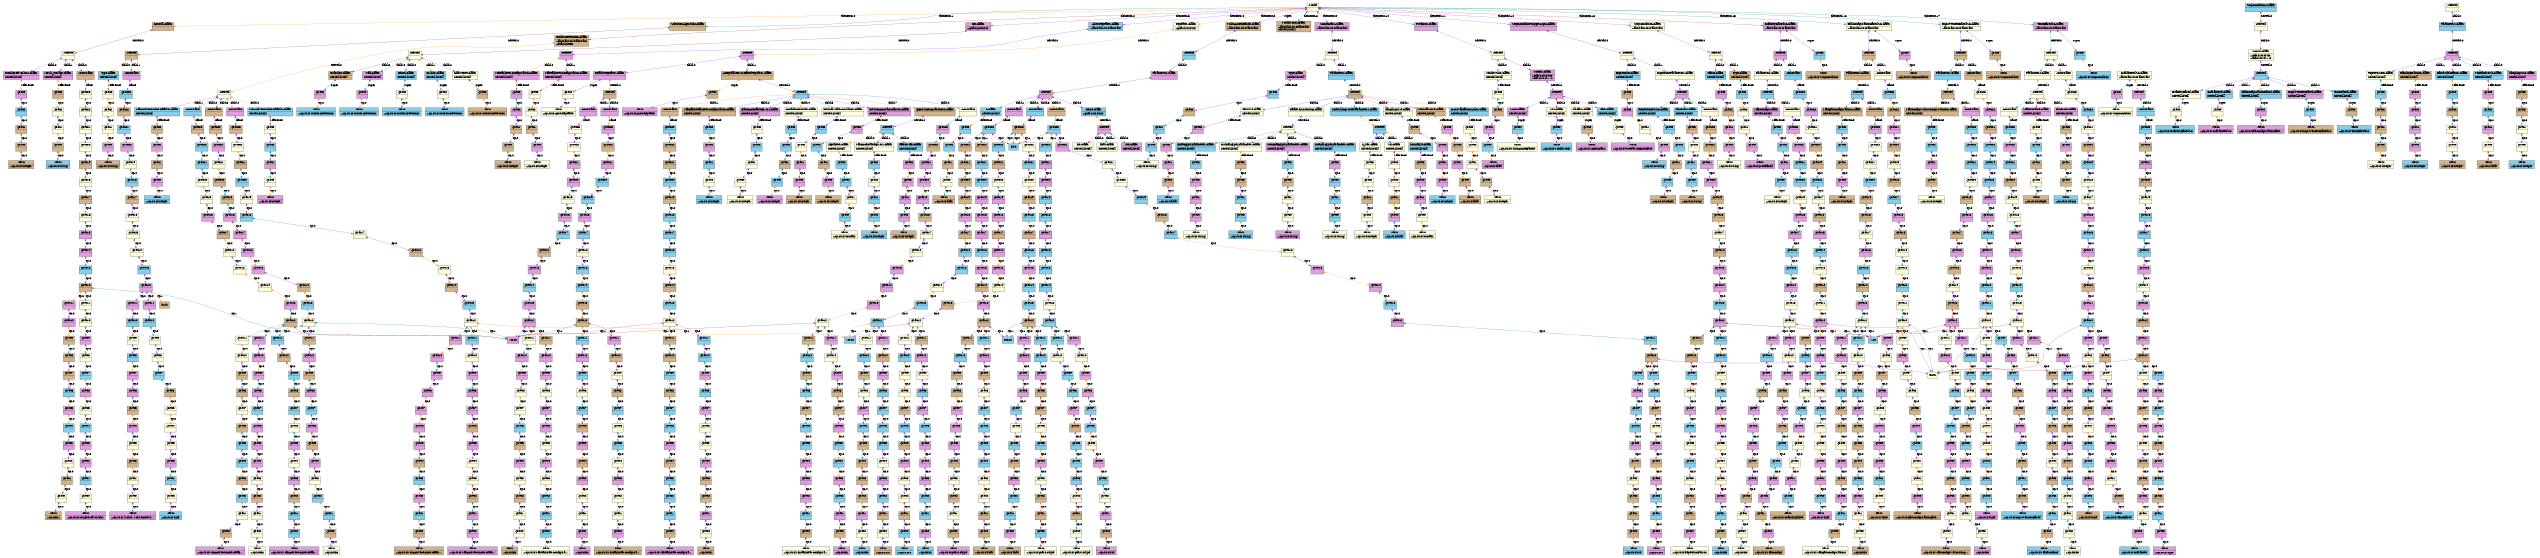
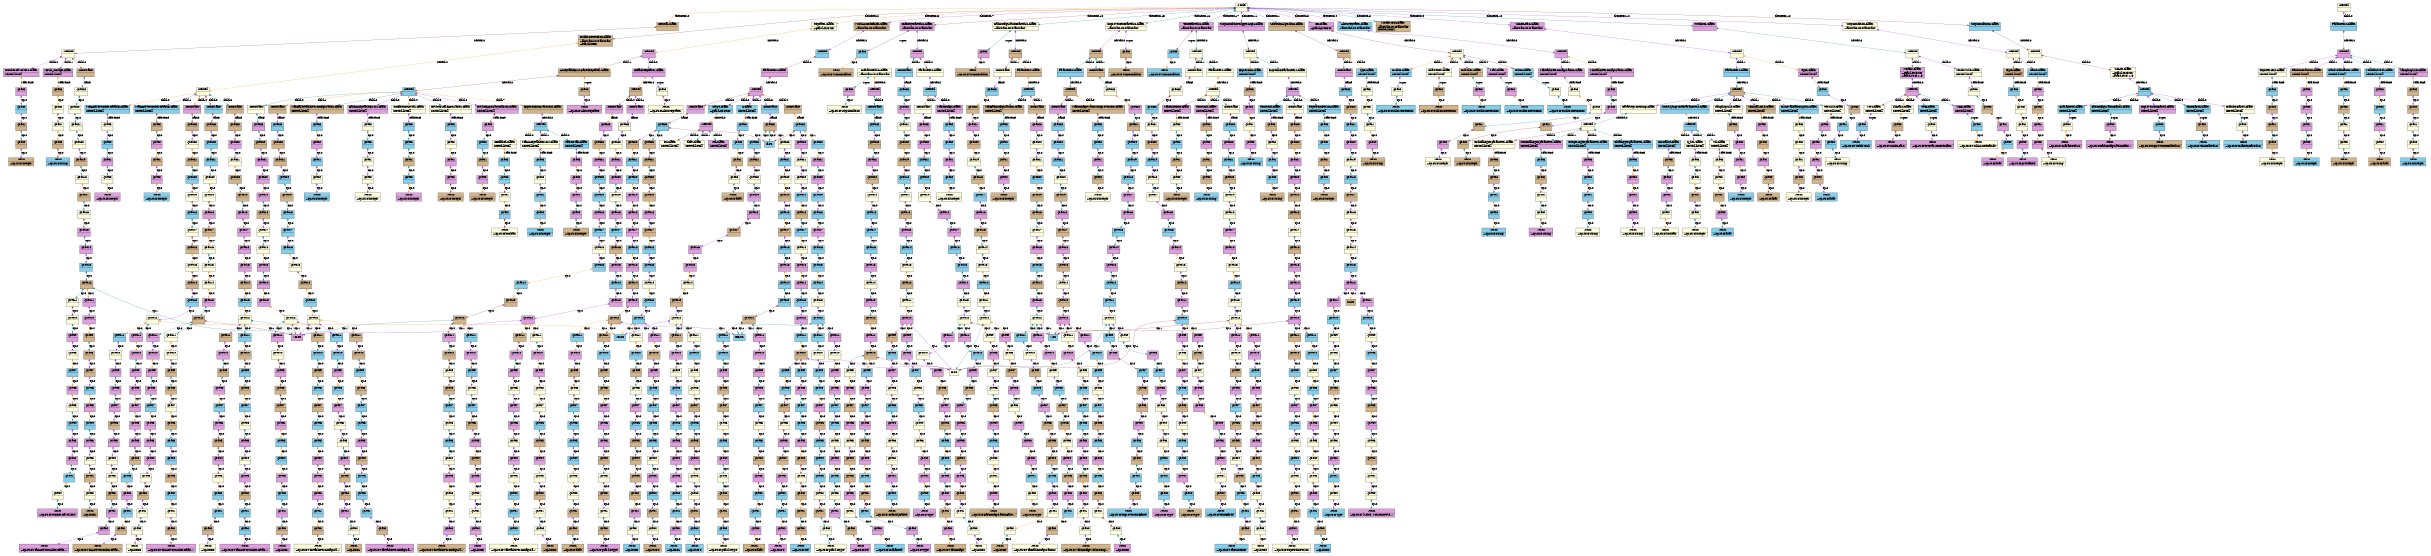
edge ":Model" -- "StopConditions:Clafer": added, label "elements:18"
edge ":Model" -- "MultiArmedBandit:Clafer": label "super" -> "elements:7"
